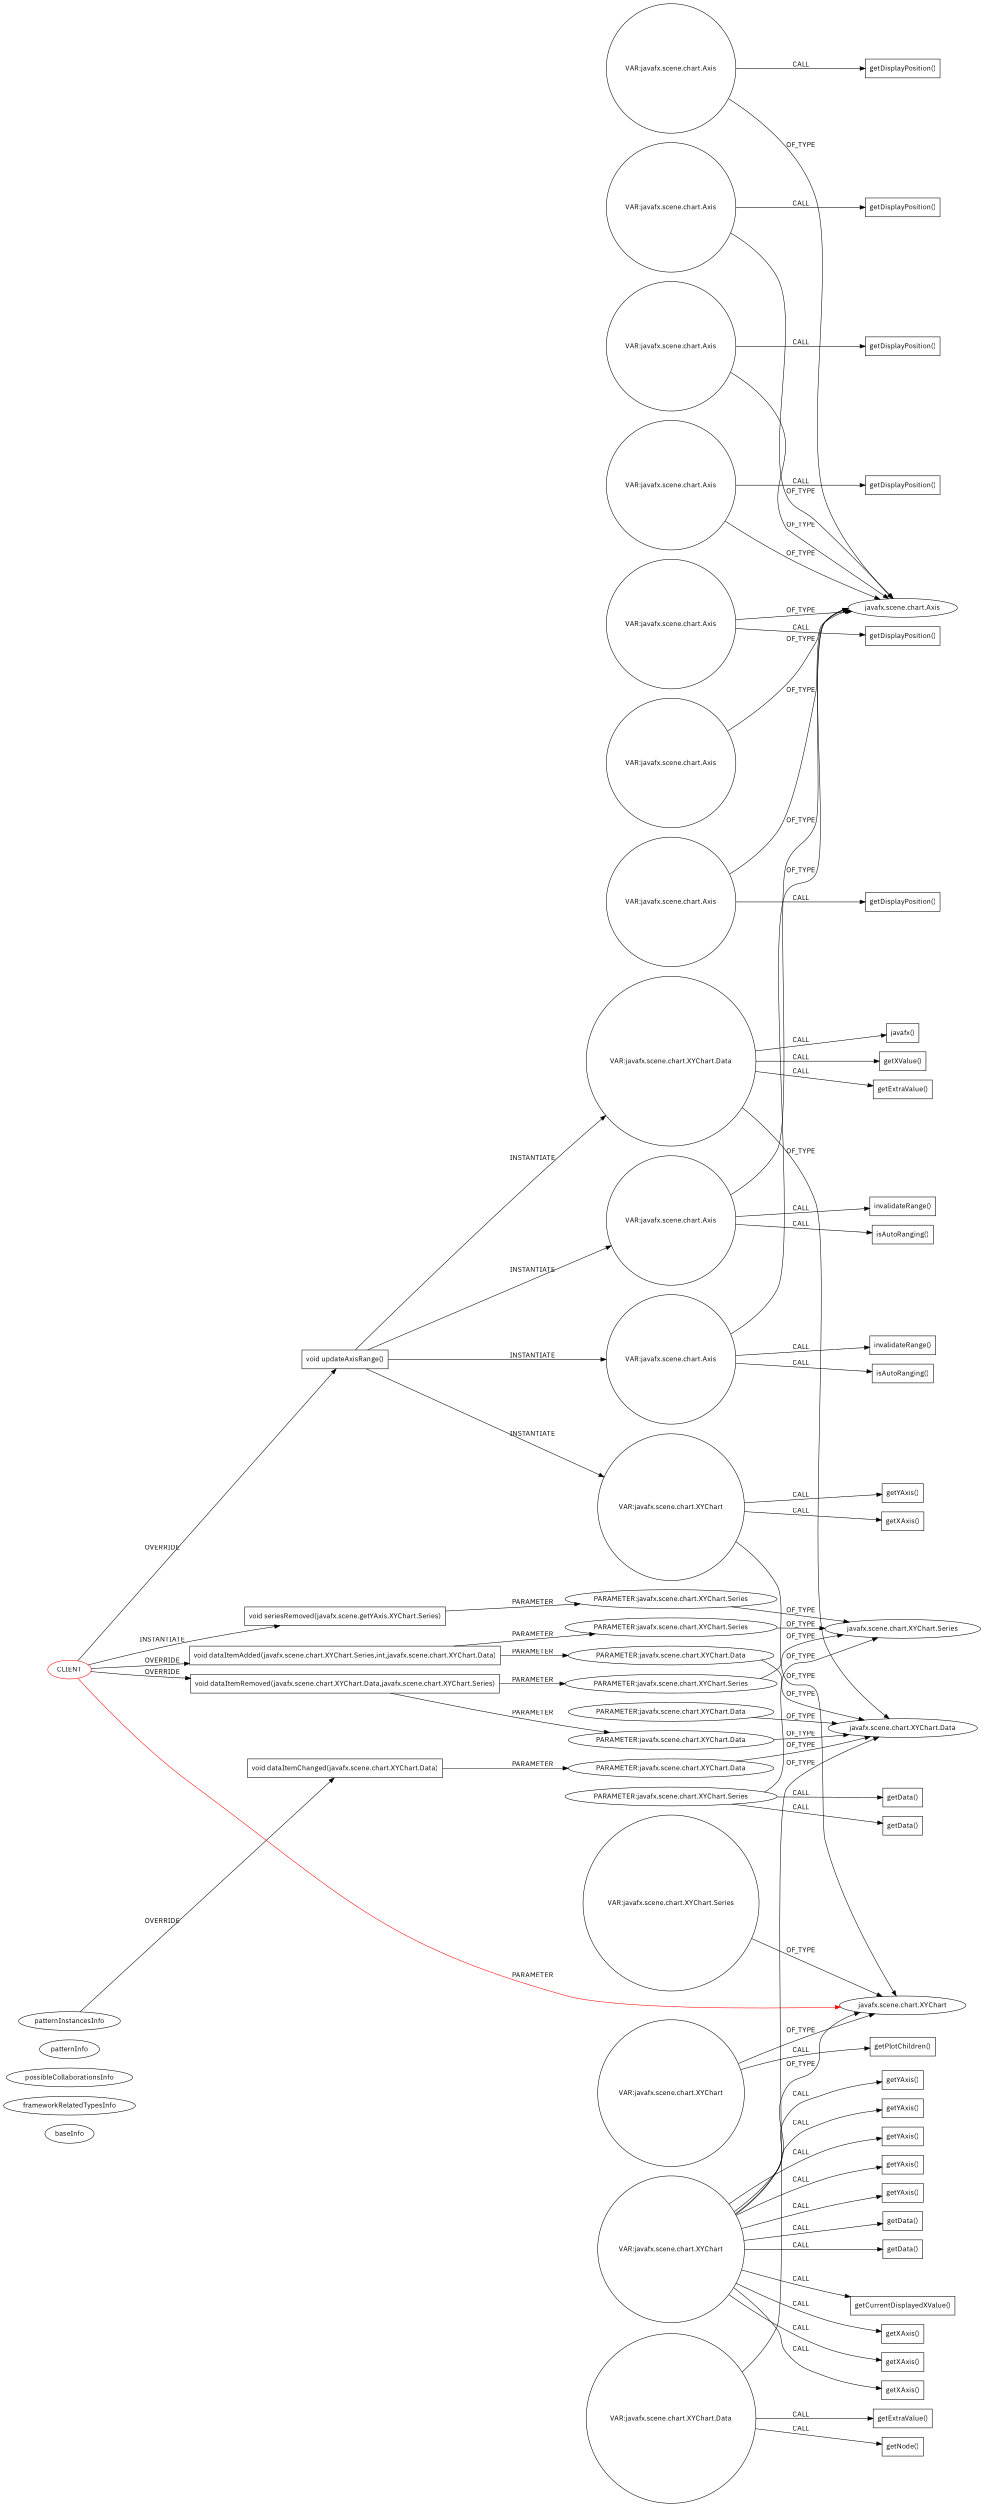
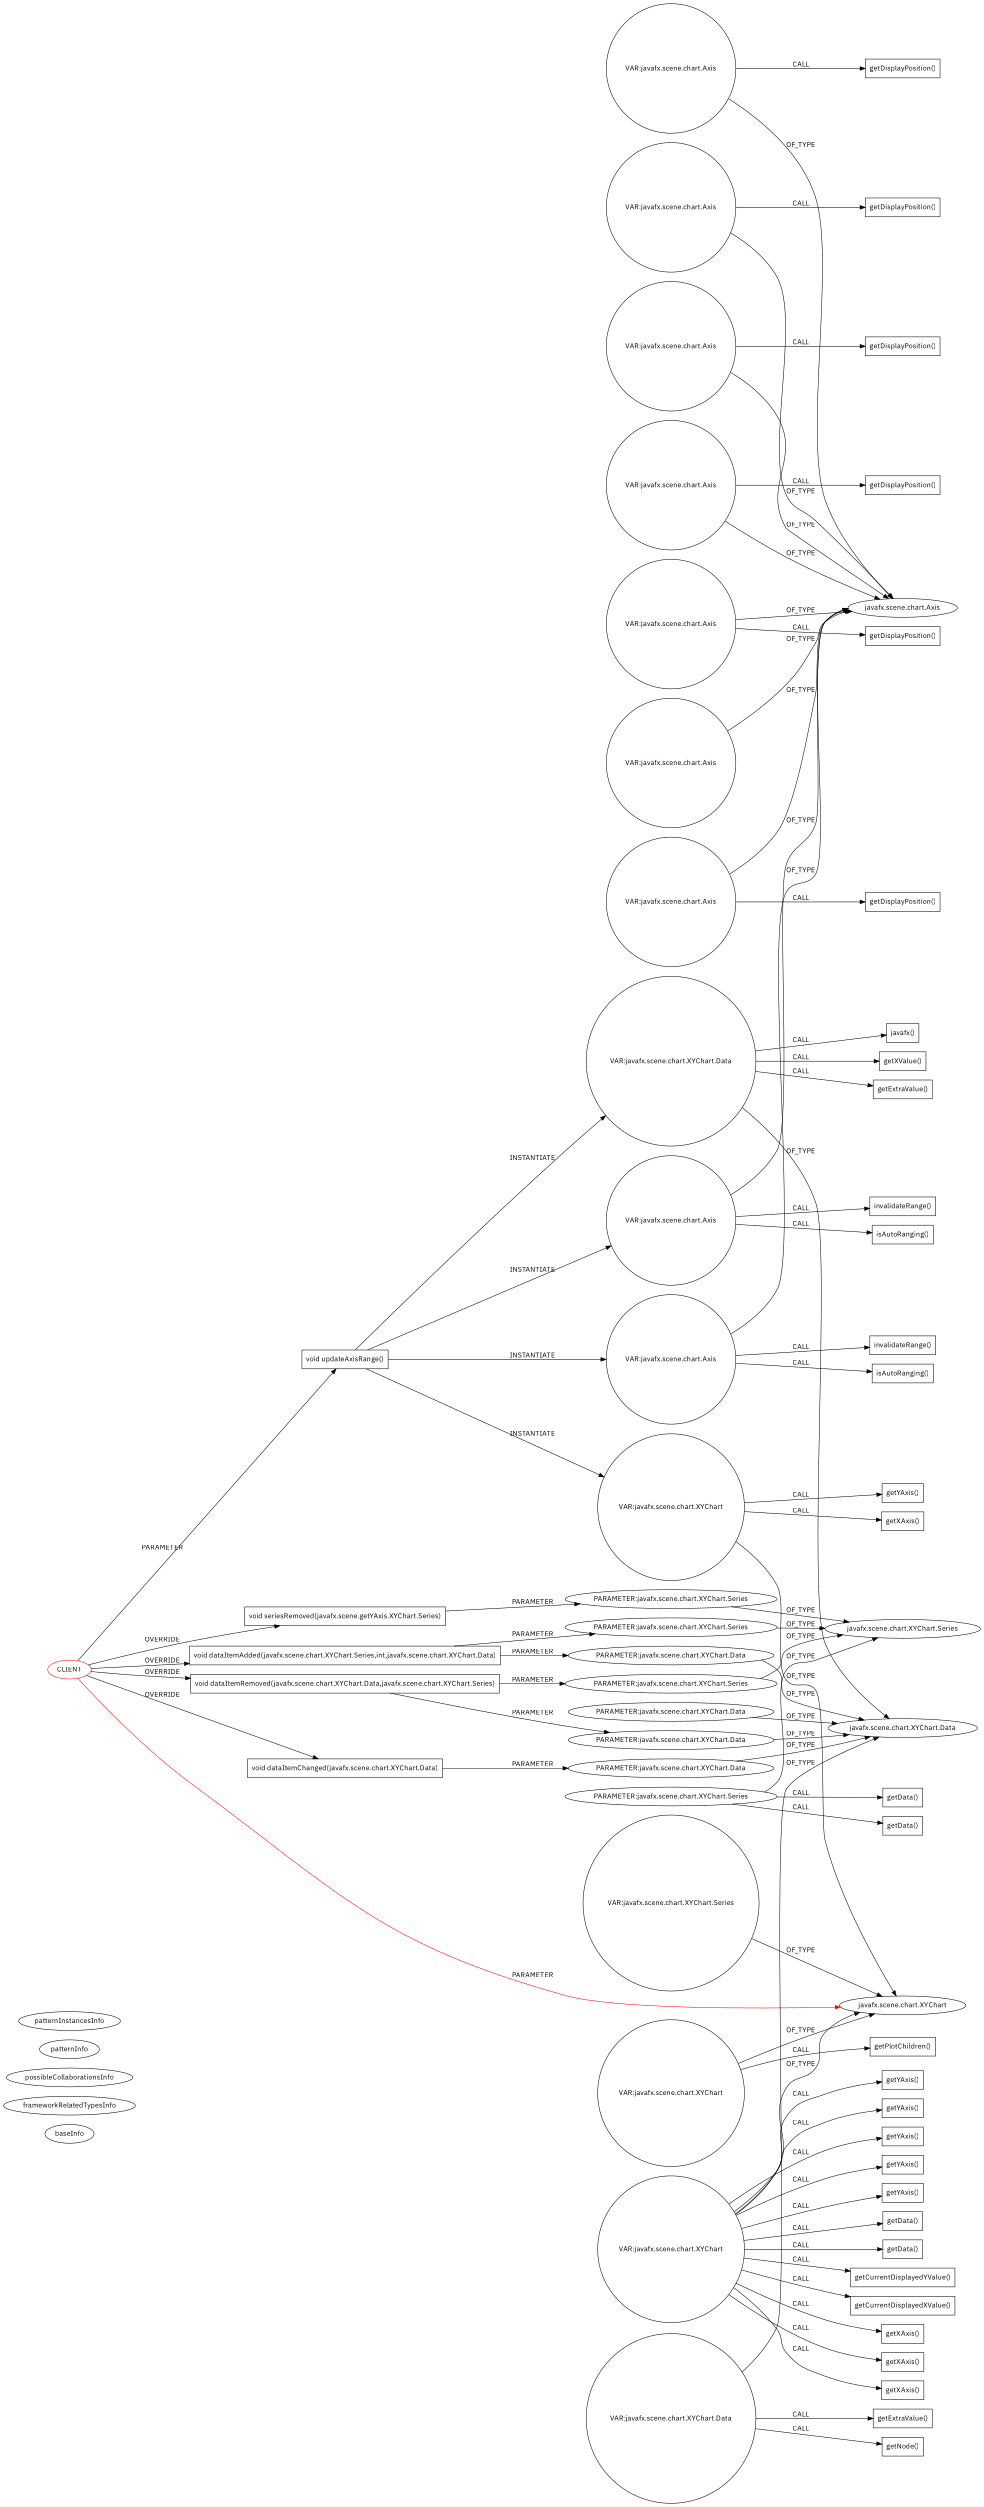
edge "CLIENT" -> "void updateAxisRange()": label "OVERRIDE" -> "PARAMETER"
edge "CLIENT" -> "void seriesRemoved(javafx.scene.getYAxis.XYChart.Series)": label "INSTANTIATE" -> "OVERRIDE"
edge "patternInstancesInfo" -> "void dataItemChanged(javafx.scene.chart.XYChart.Data)": now "CLIENT" -> "void dataItemChanged(javafx.scene.chart.XYChart.Data)"
node "getCurrentDisplayedYValue()": added
